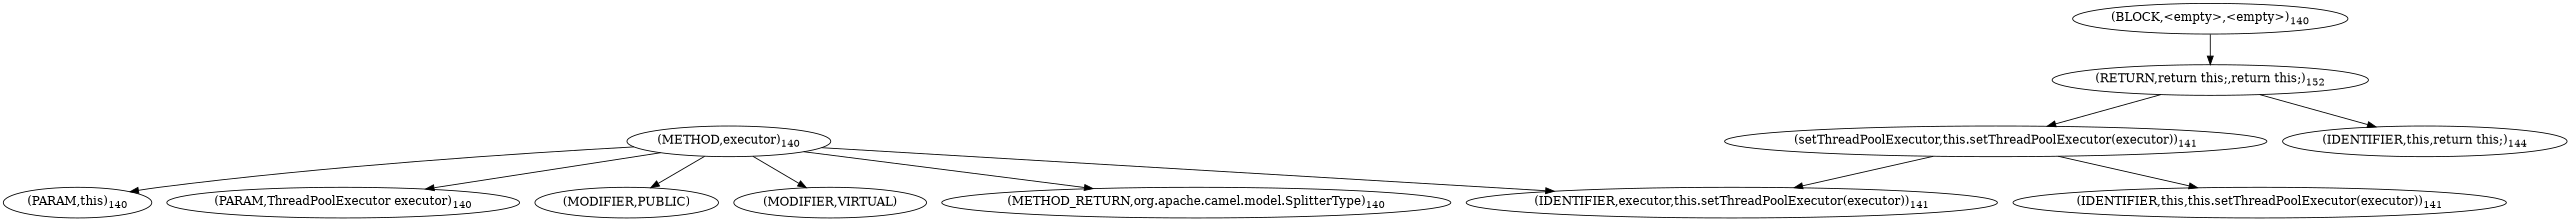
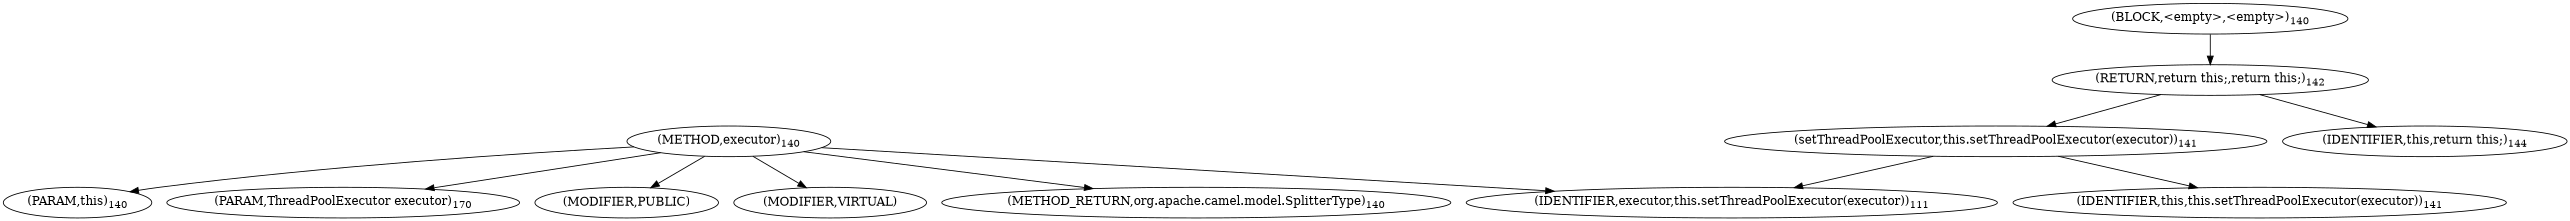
node "(RETURN,return this;,return this;)": text "152" -> "142"
node "(PARAM,ThreadPoolExecutor executor)": text "140" -> "170"
node "(IDENTIFIER,executor,this.setThreadPoolExecutor(executor))": text "141" -> "111"
